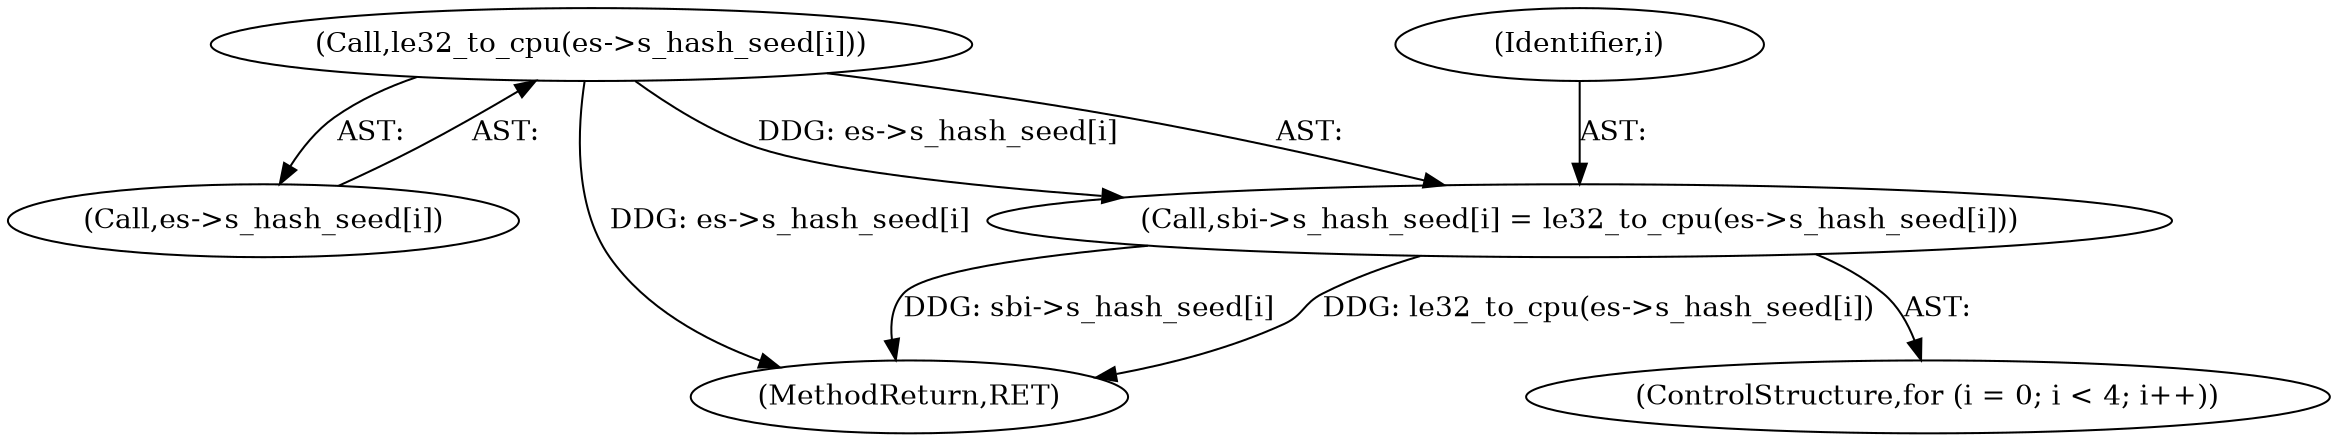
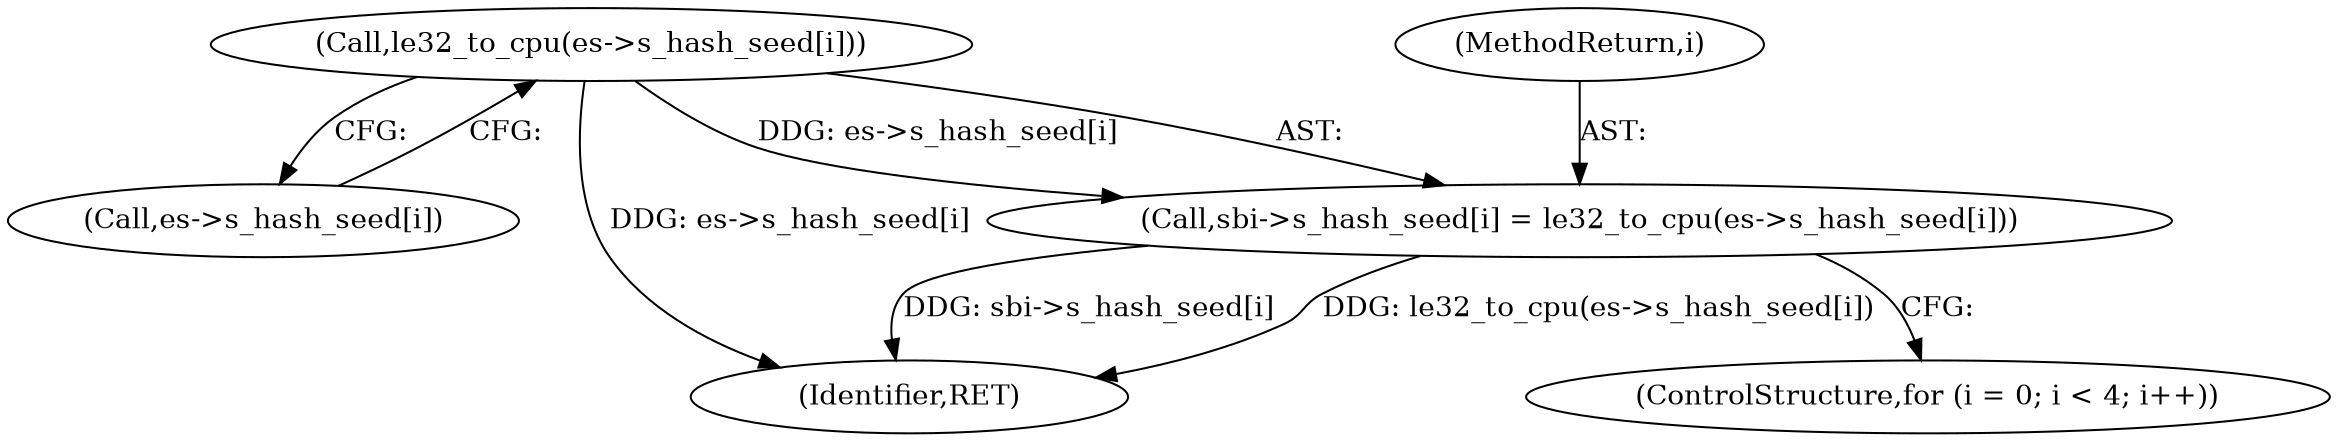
node "(Identifier,i)": label "(Identifier,i)" -> "(MethodReturn,i)"
edge "(Call,le32_to_cpu(es->s_hash_seed[i]))" -> "(Call,es->s_hash_seed[i])": label "AST: " -> "CFG: "
edge "(Call,es->s_hash_seed[i])" -> "(Call,le32_to_cpu(es->s_hash_seed[i]))": label "AST: " -> "CFG: "
edge "(Call,sbi->s_hash_seed[i] = le32_to_cpu(es->s_hash_seed[i]))" -> "(ControlStructure,for (i = 0; i < 4; i++))": label "AST: " -> "CFG: "
node "(MethodReturn,RET)": label "(MethodReturn,RET)" -> "(Identifier,RET)"
